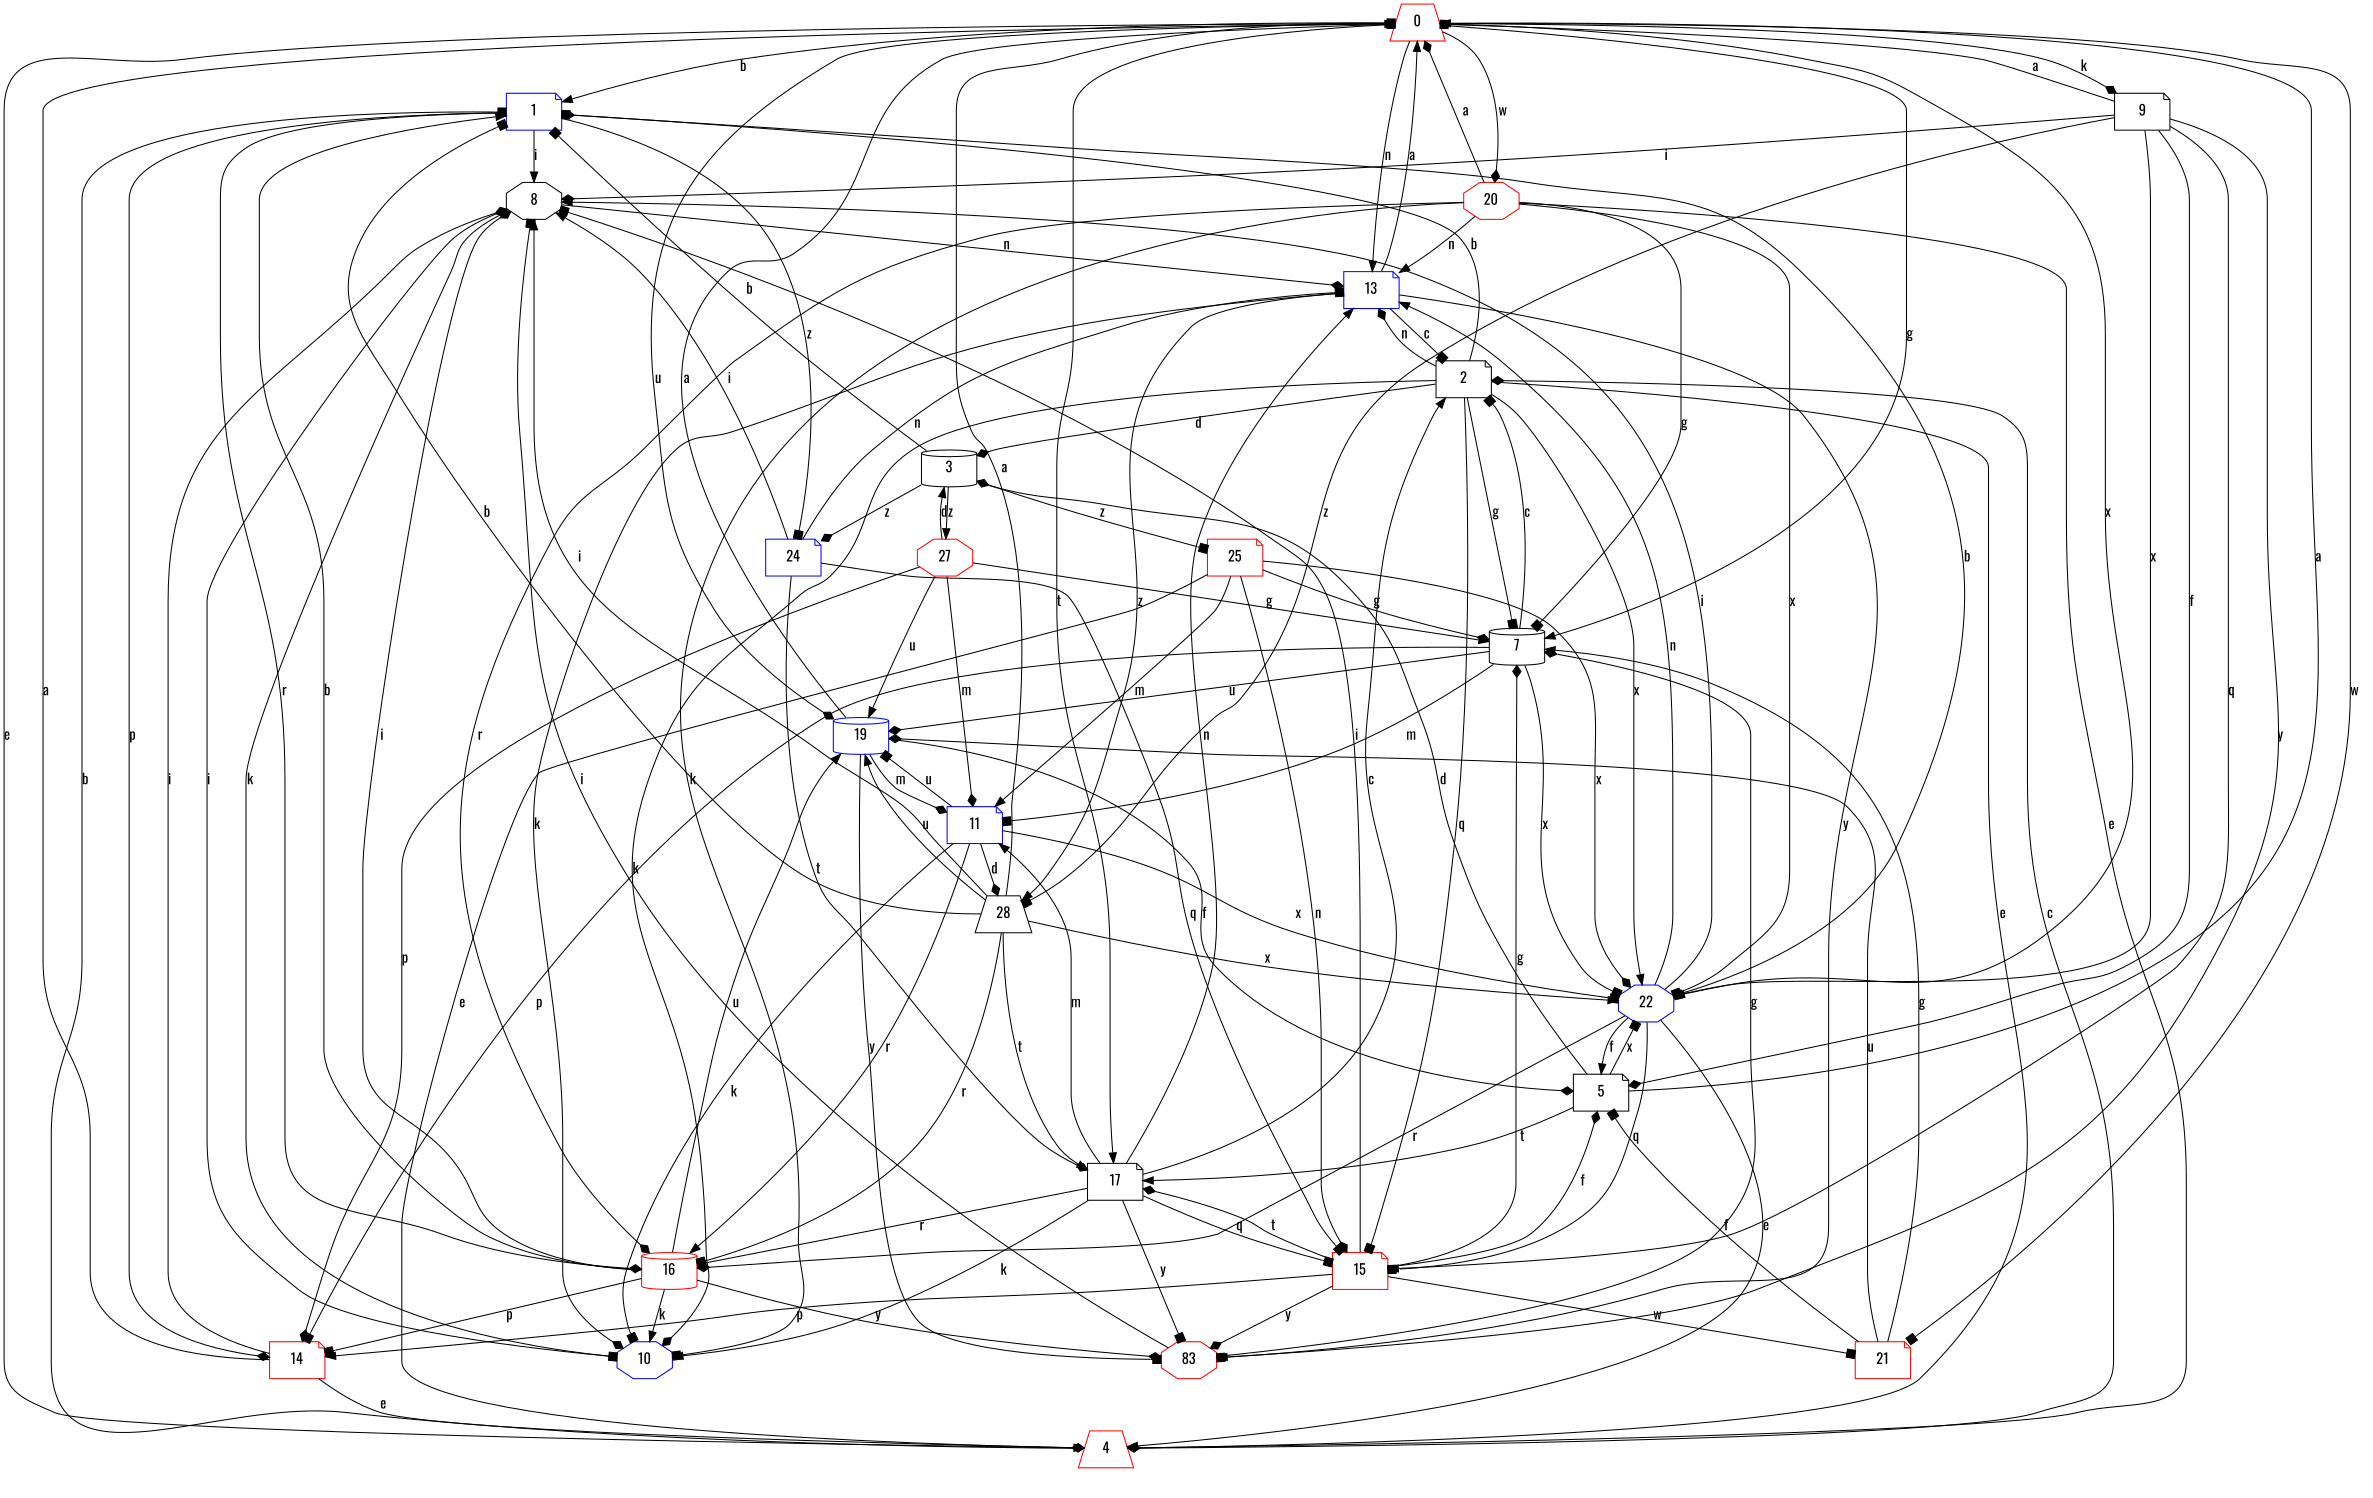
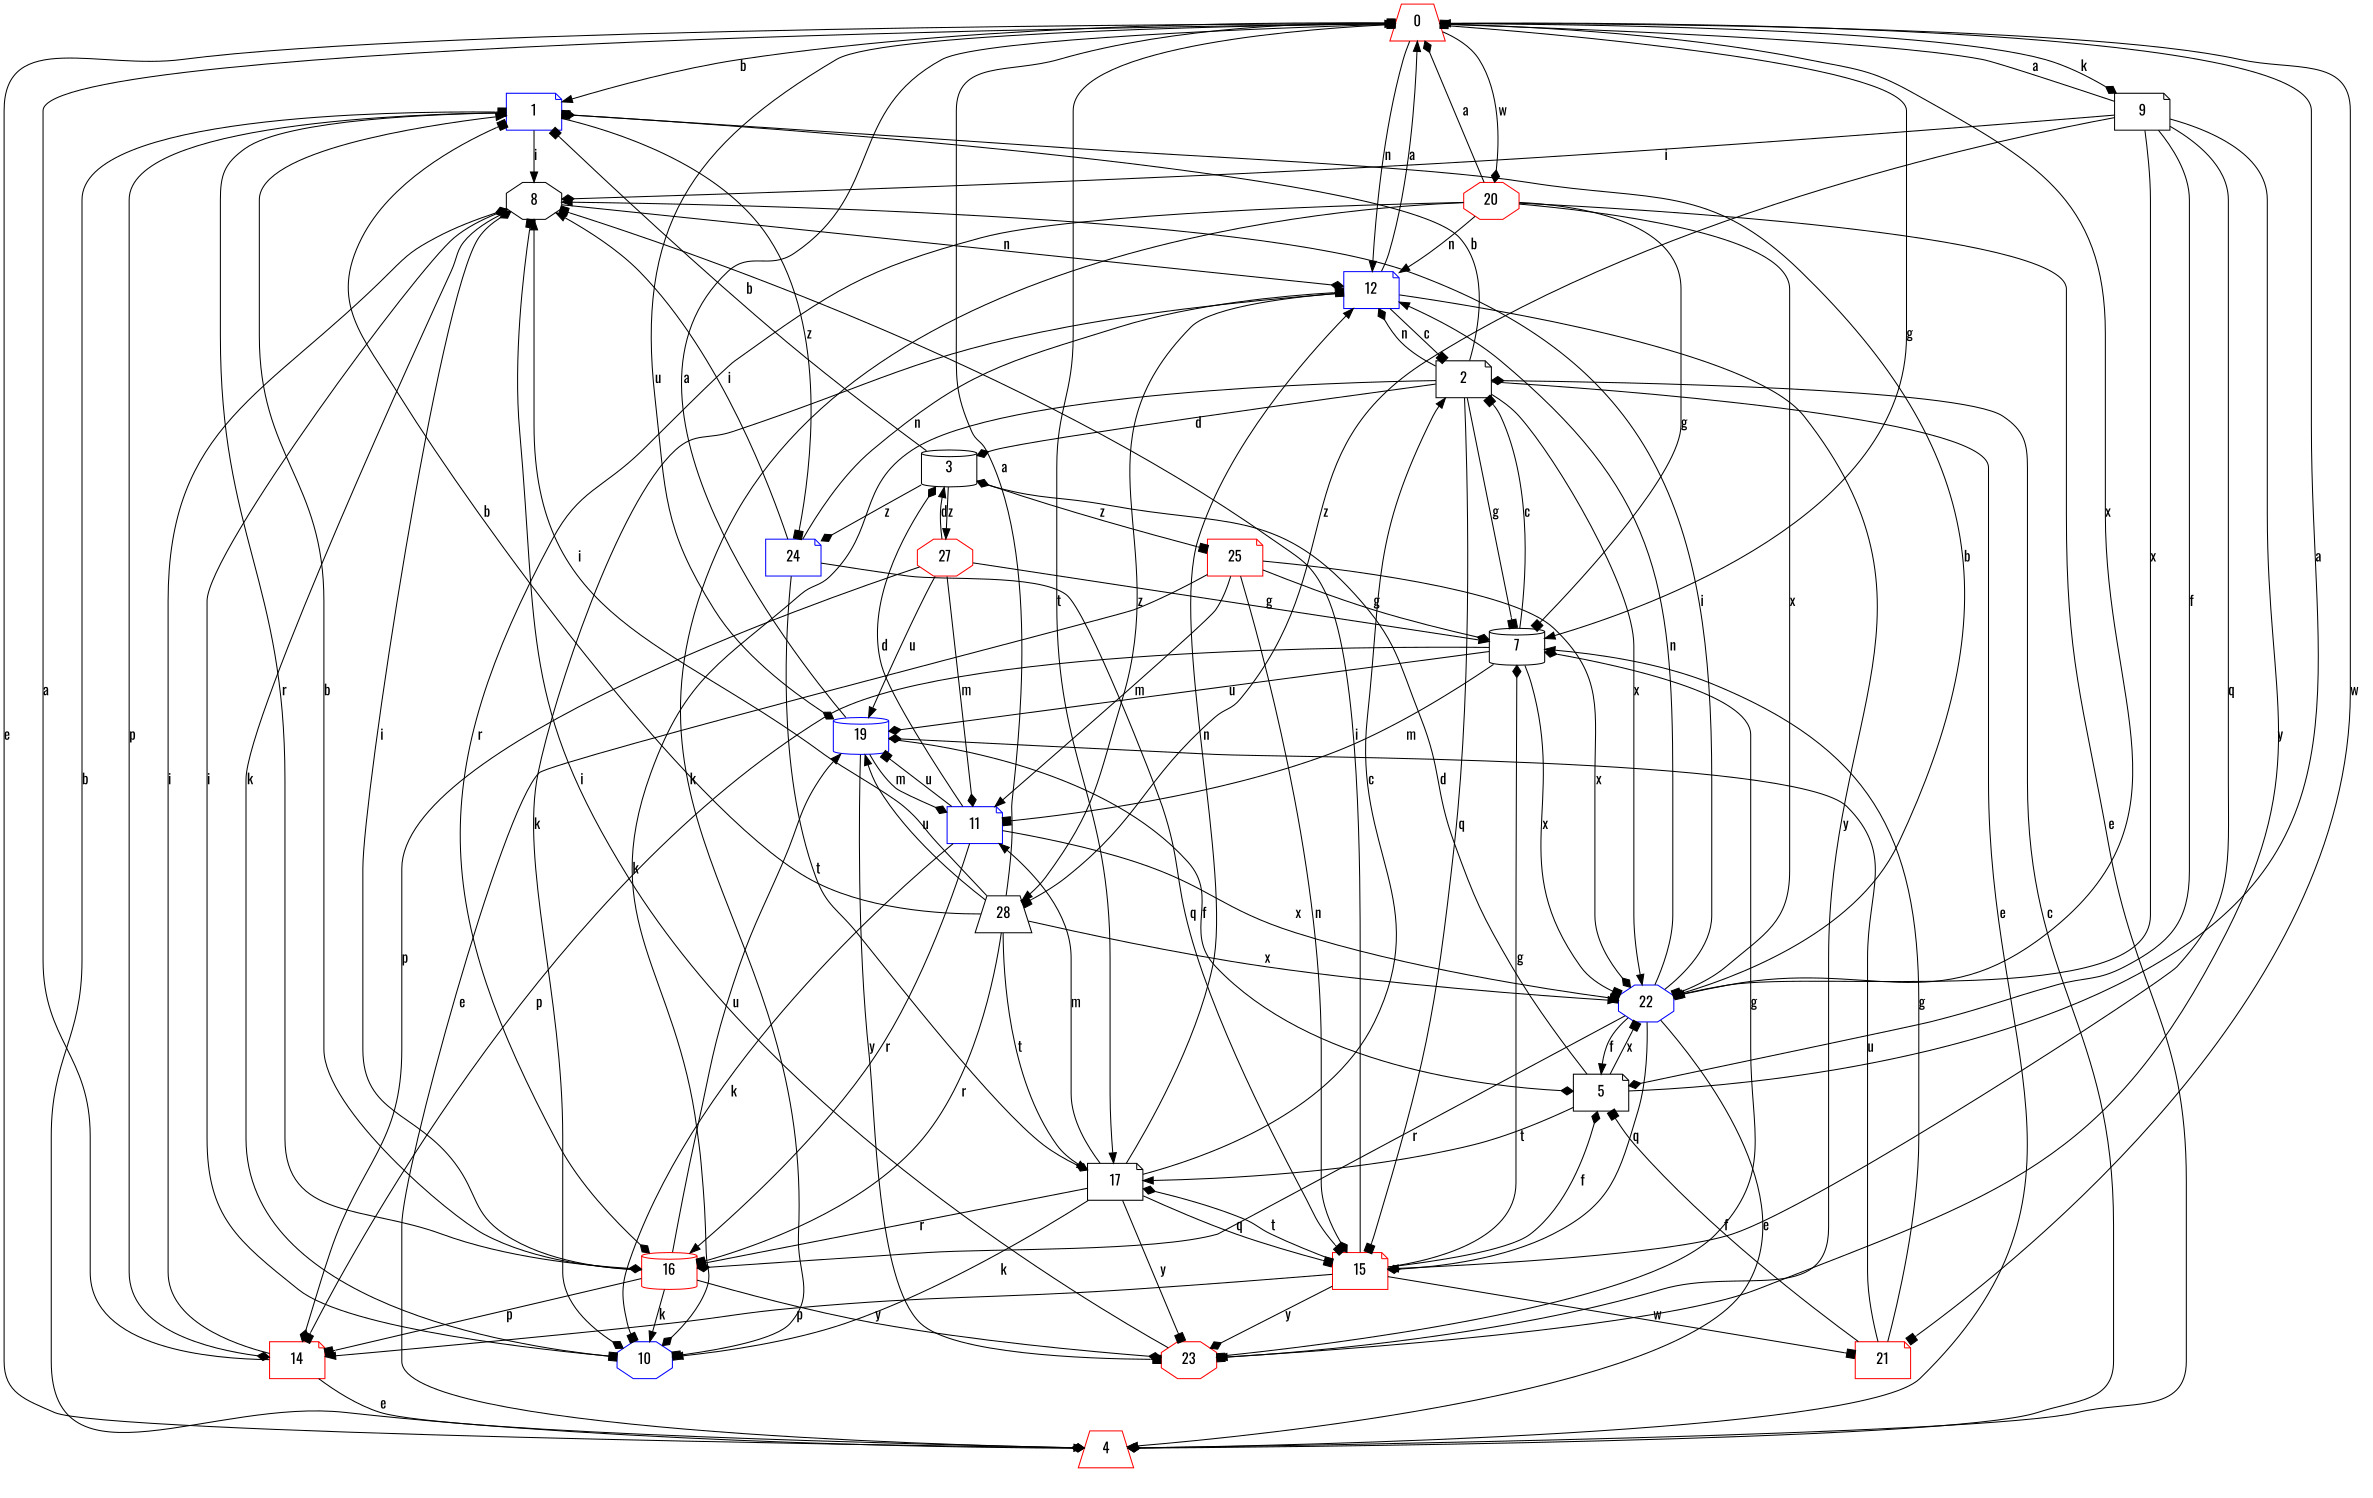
node "13": label "13" -> "12"
edge "11" -> "28": now "11" -> "3"
edge "22" -> "15": arrowhead box -> diamond
node "83": label "83" -> "23"
